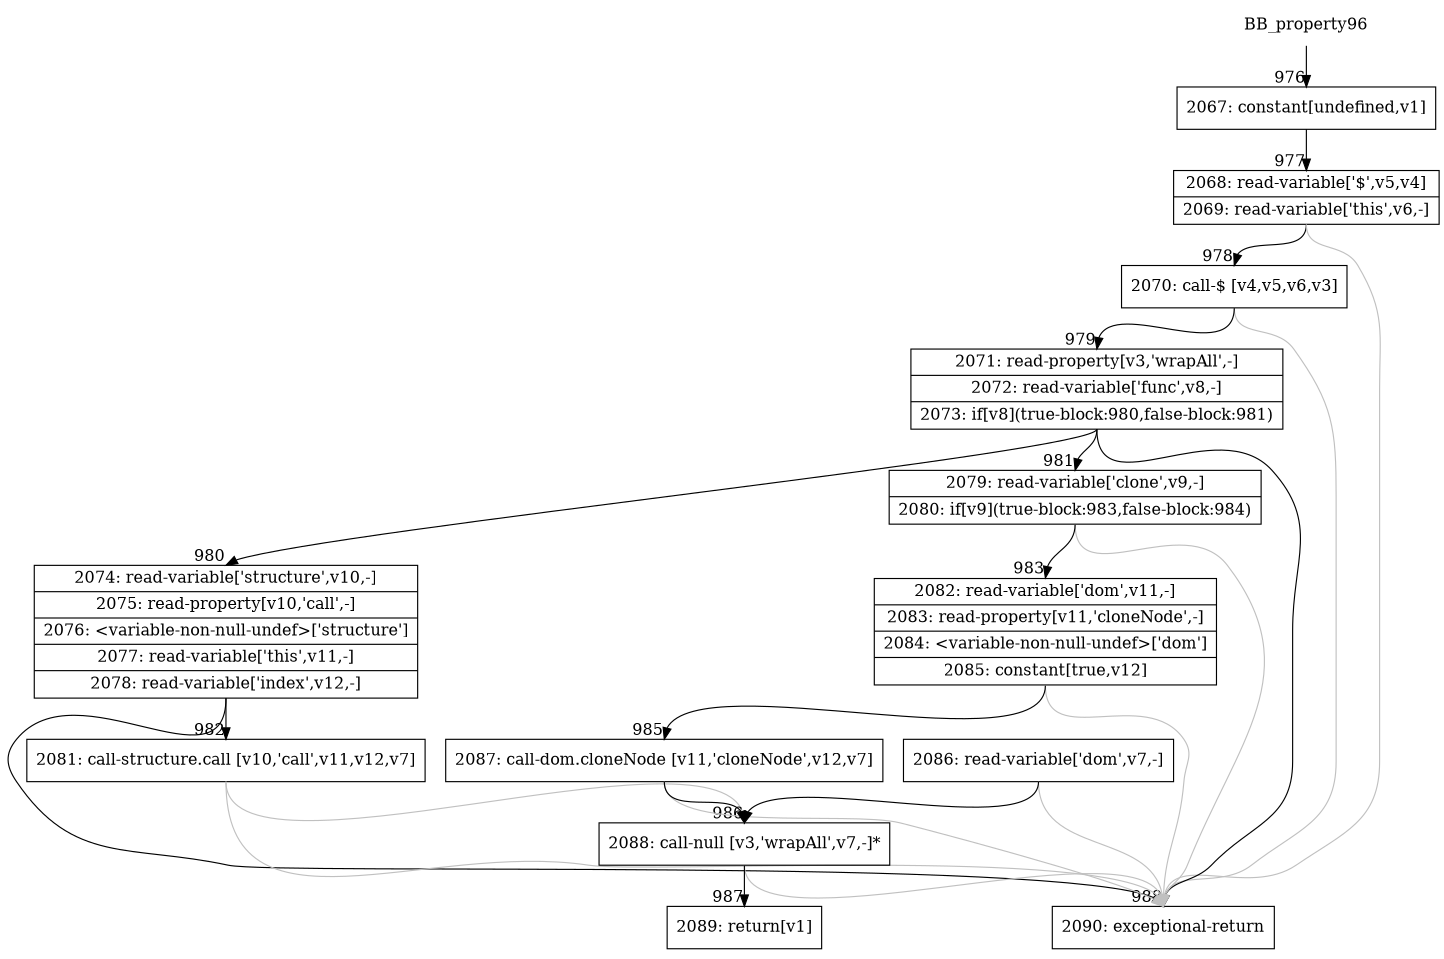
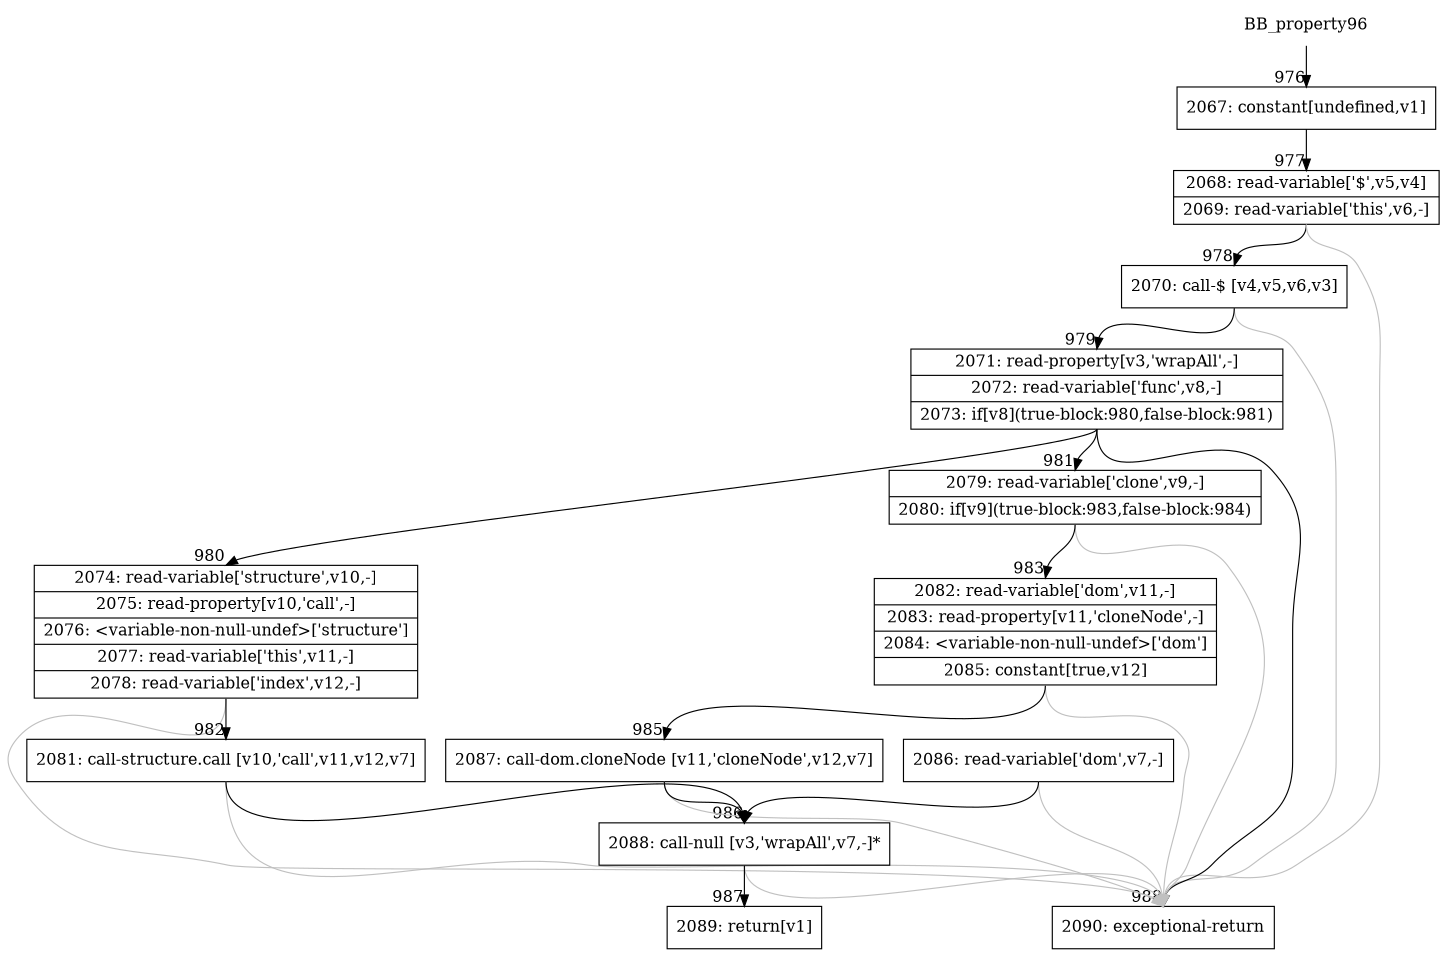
edge "2081: call-structure.call [v10,'call',v11,v12,v7]" -> "2088: call-null [v3,'wrapAll',v7,-]*": color gray -> black
edge "2074: read-variable['structure',v10,-]" -> "2090: exceptional-return": color black -> gray
